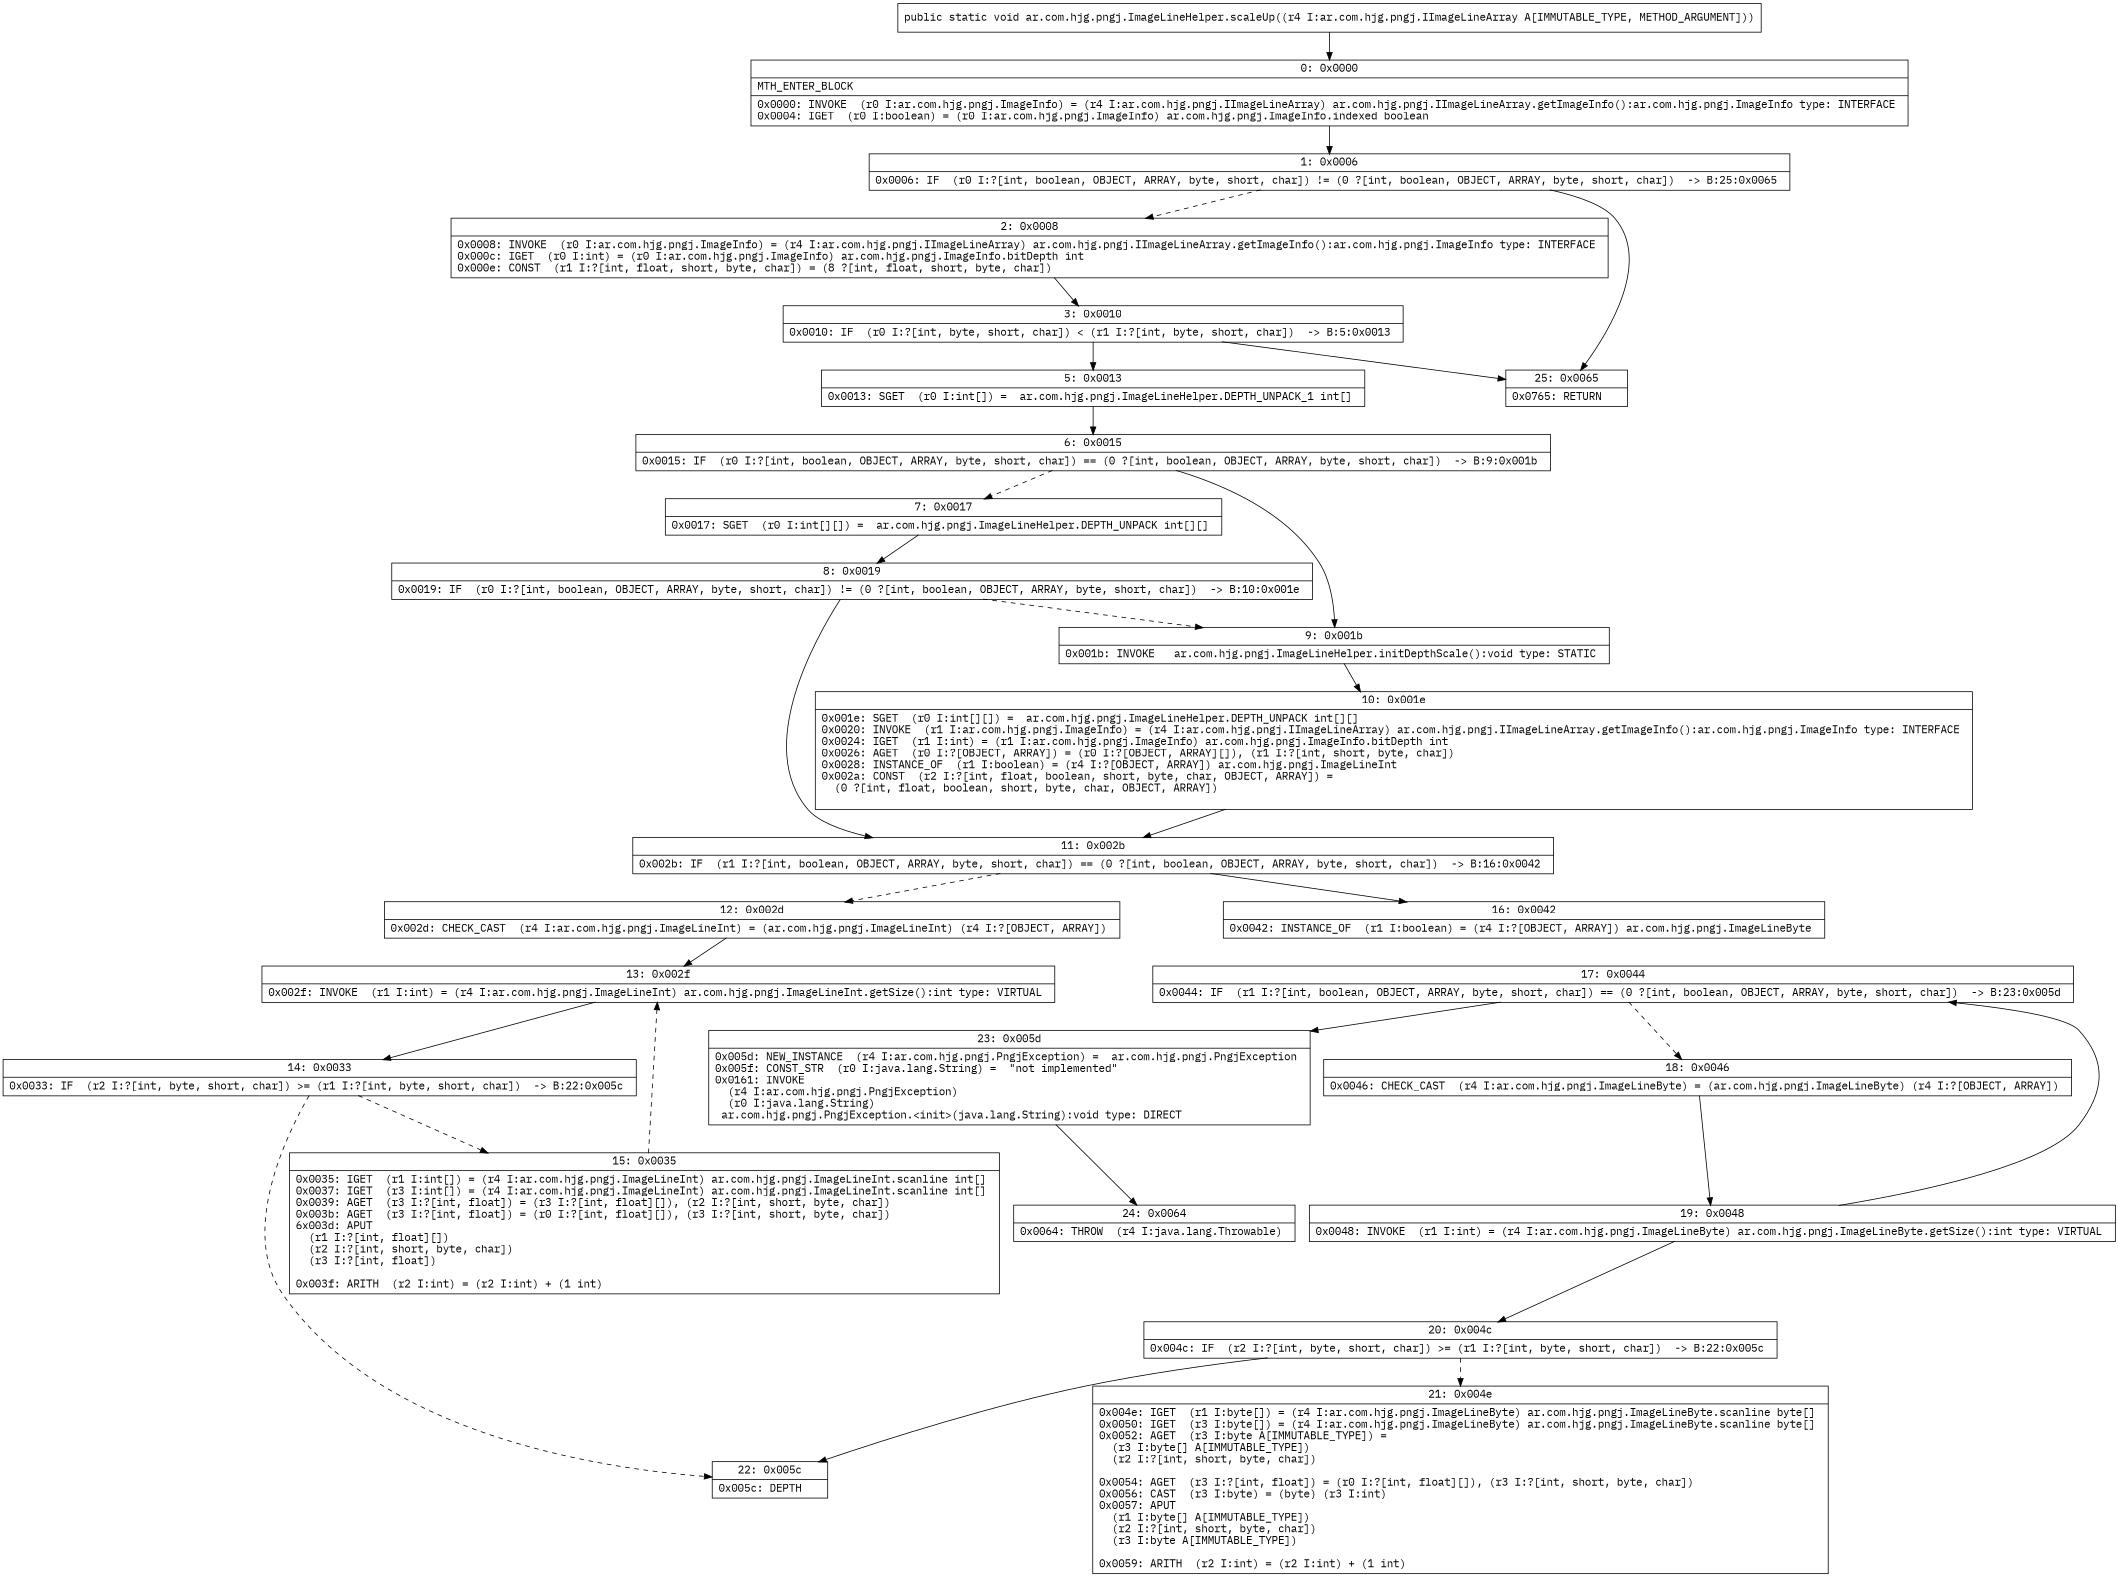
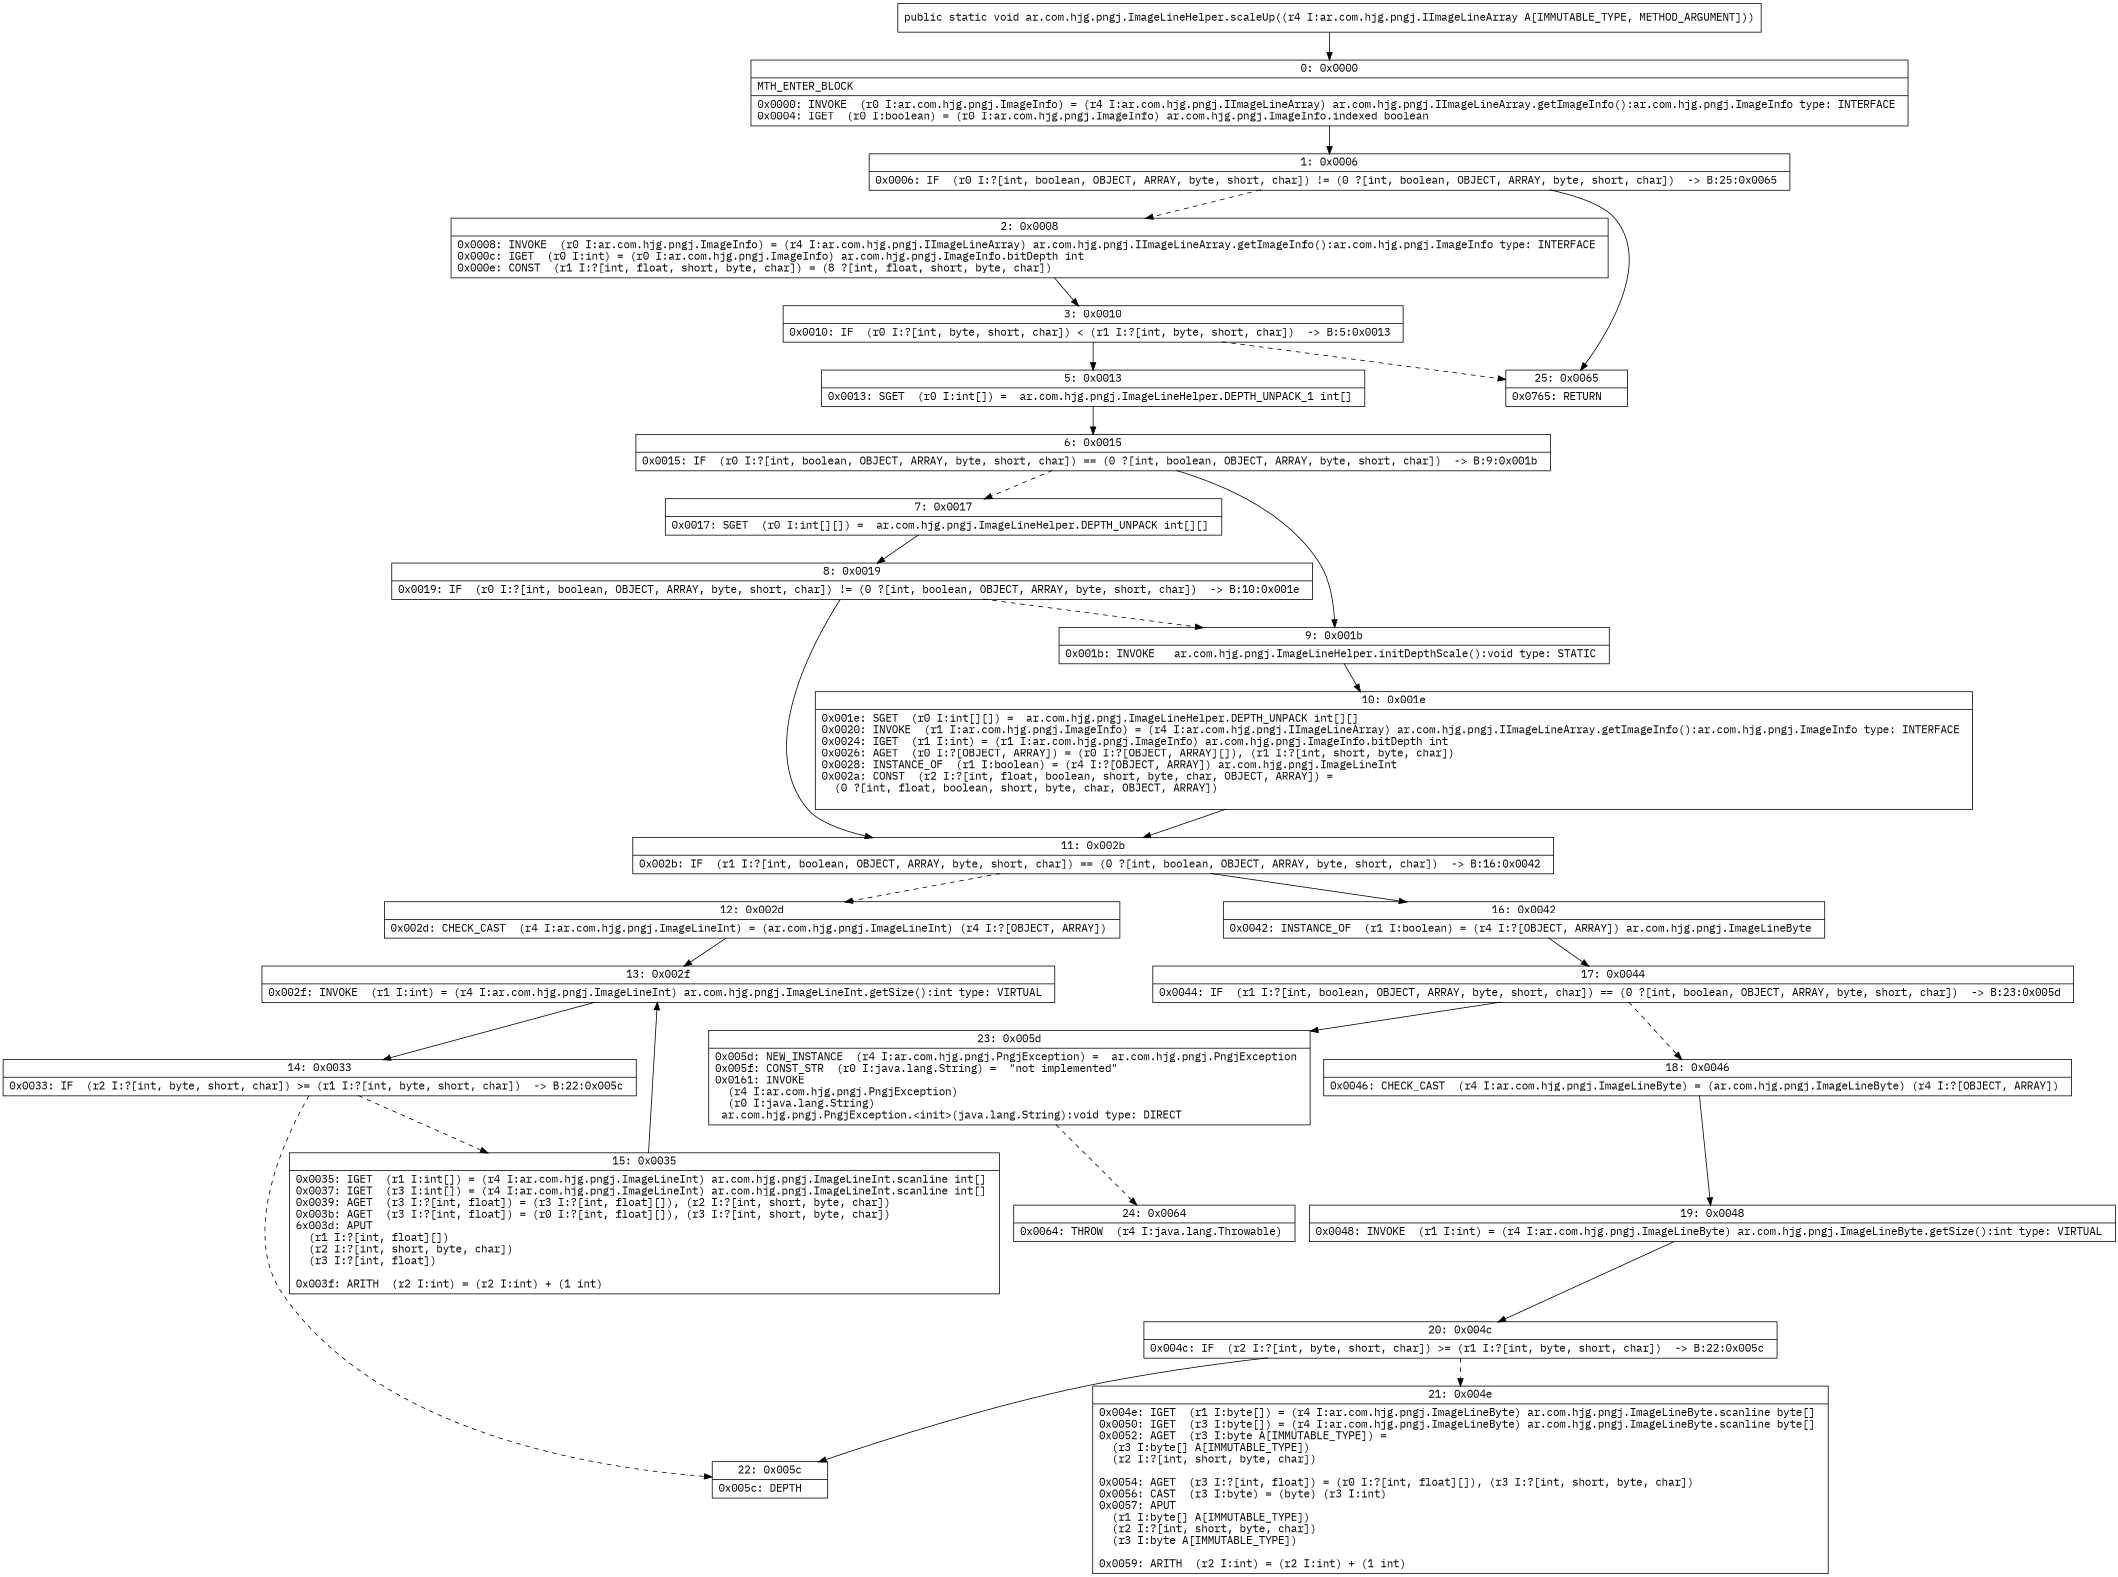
edge "3: 0x0010" -> "25: 0x0065": style solid -> dashed
edge "15: 0x0035" -> "13: 0x002f": style dashed -> solid
edge "19: 0x0048" -> "17: 0x0044": now "16: 0x0042" -> "17: 0x0044"
edge "23: 0x005d" -> "24: 0x0064": style solid -> dashed
